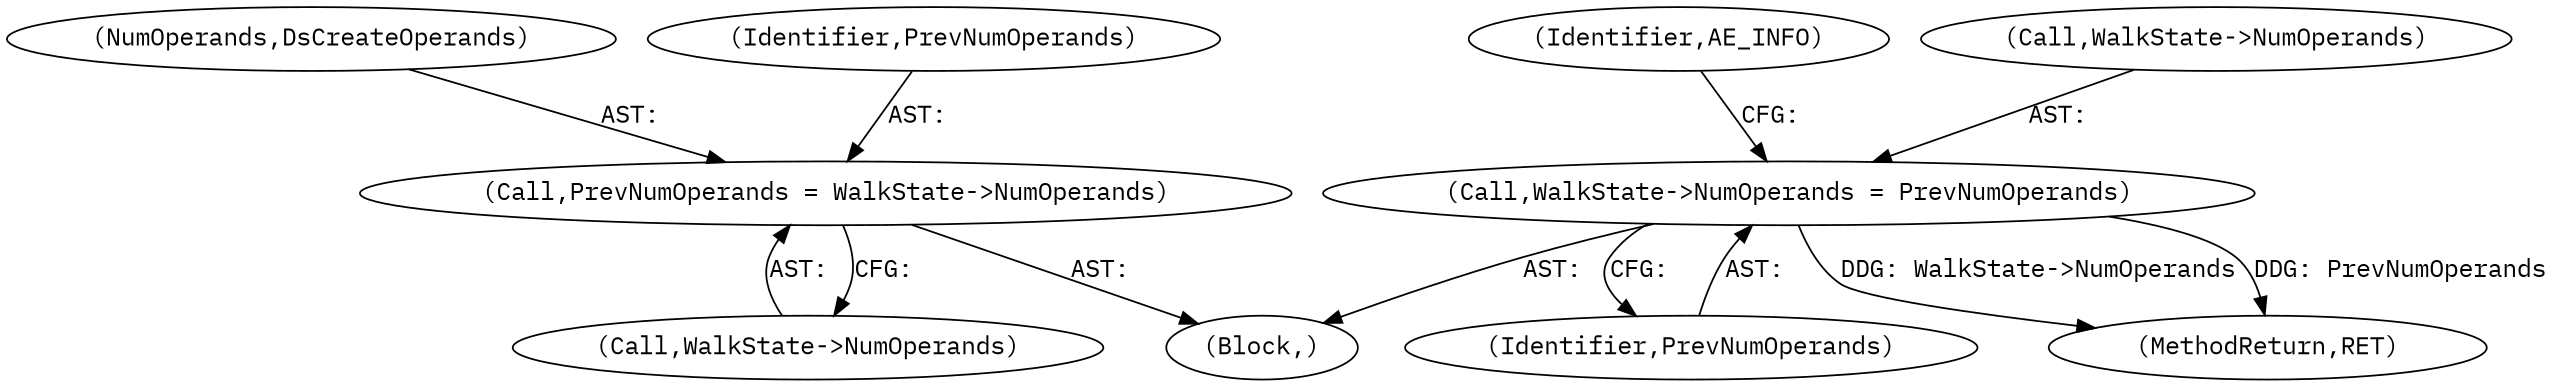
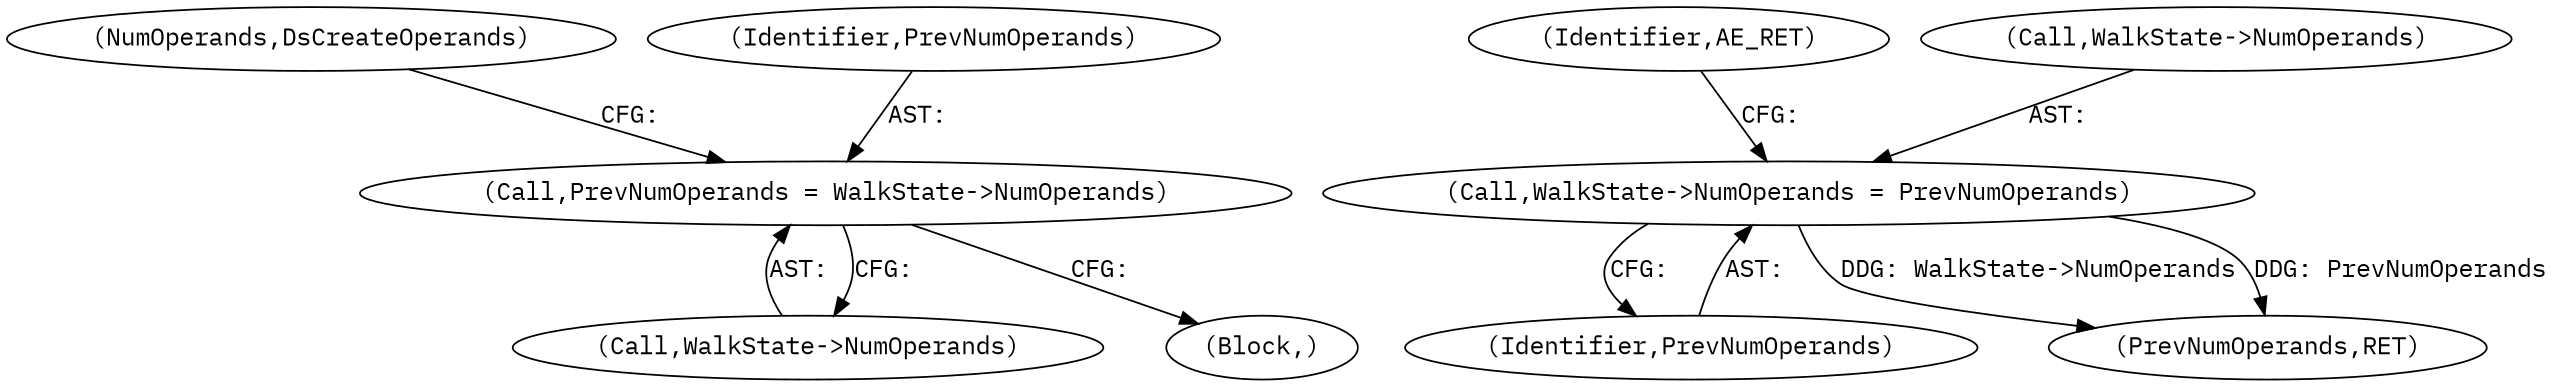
node "(Identifier,AE_INFO)": label "(Identifier,AE_INFO)" -> "(Identifier,AE_RET)"
edge "(NumOperands,DsCreateOperands)" -> "(Call,PrevNumOperands = WalkState->NumOperands)": label "AST: " -> "CFG: "
edge "(Call,WalkState->NumOperands = PrevNumOperands)" -> "(Block,)": removed, label "AST:"
edge "(Call,PrevNumOperands = WalkState->NumOperands)" -> "(Block,)": label "AST: " -> "CFG: "
node "(MethodReturn,RET)": label "(MethodReturn,RET)" -> "(PrevNumOperands,RET)"
